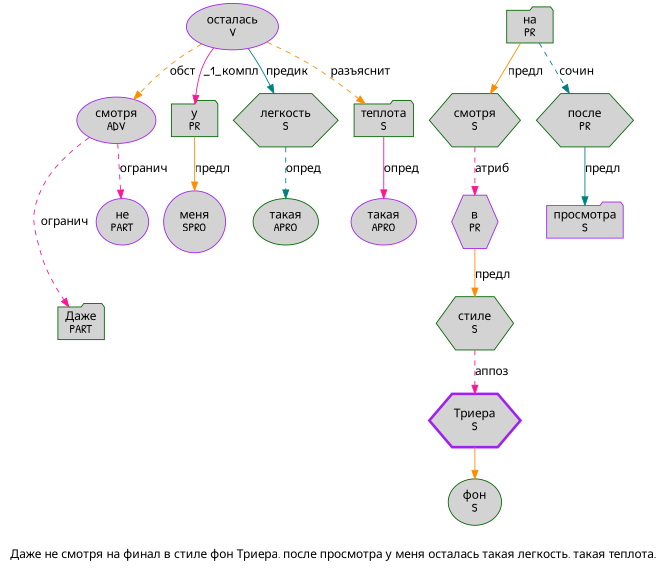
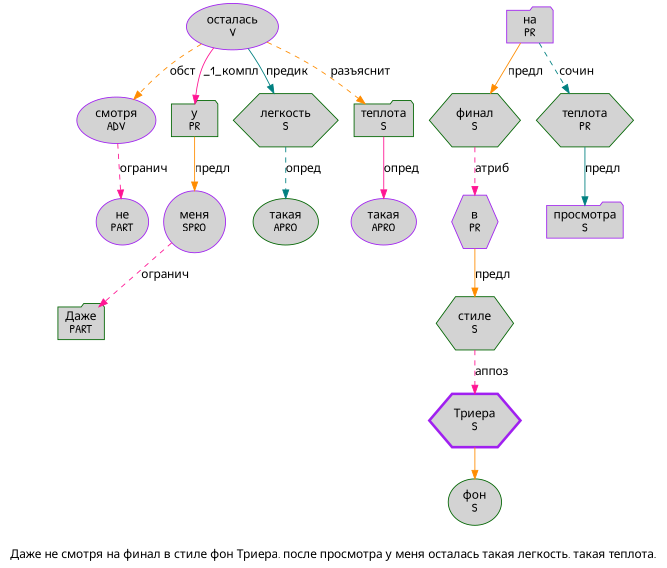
node "на PR": color darkgreen -> purple
node "смотря S": label "смотря S" -> "финал S"
node "после PR": label "после PR" -> "теплота PR"
edge "смотря ADV" -> "Даже PART": now "меня SPRO" -> "Даже PART"
